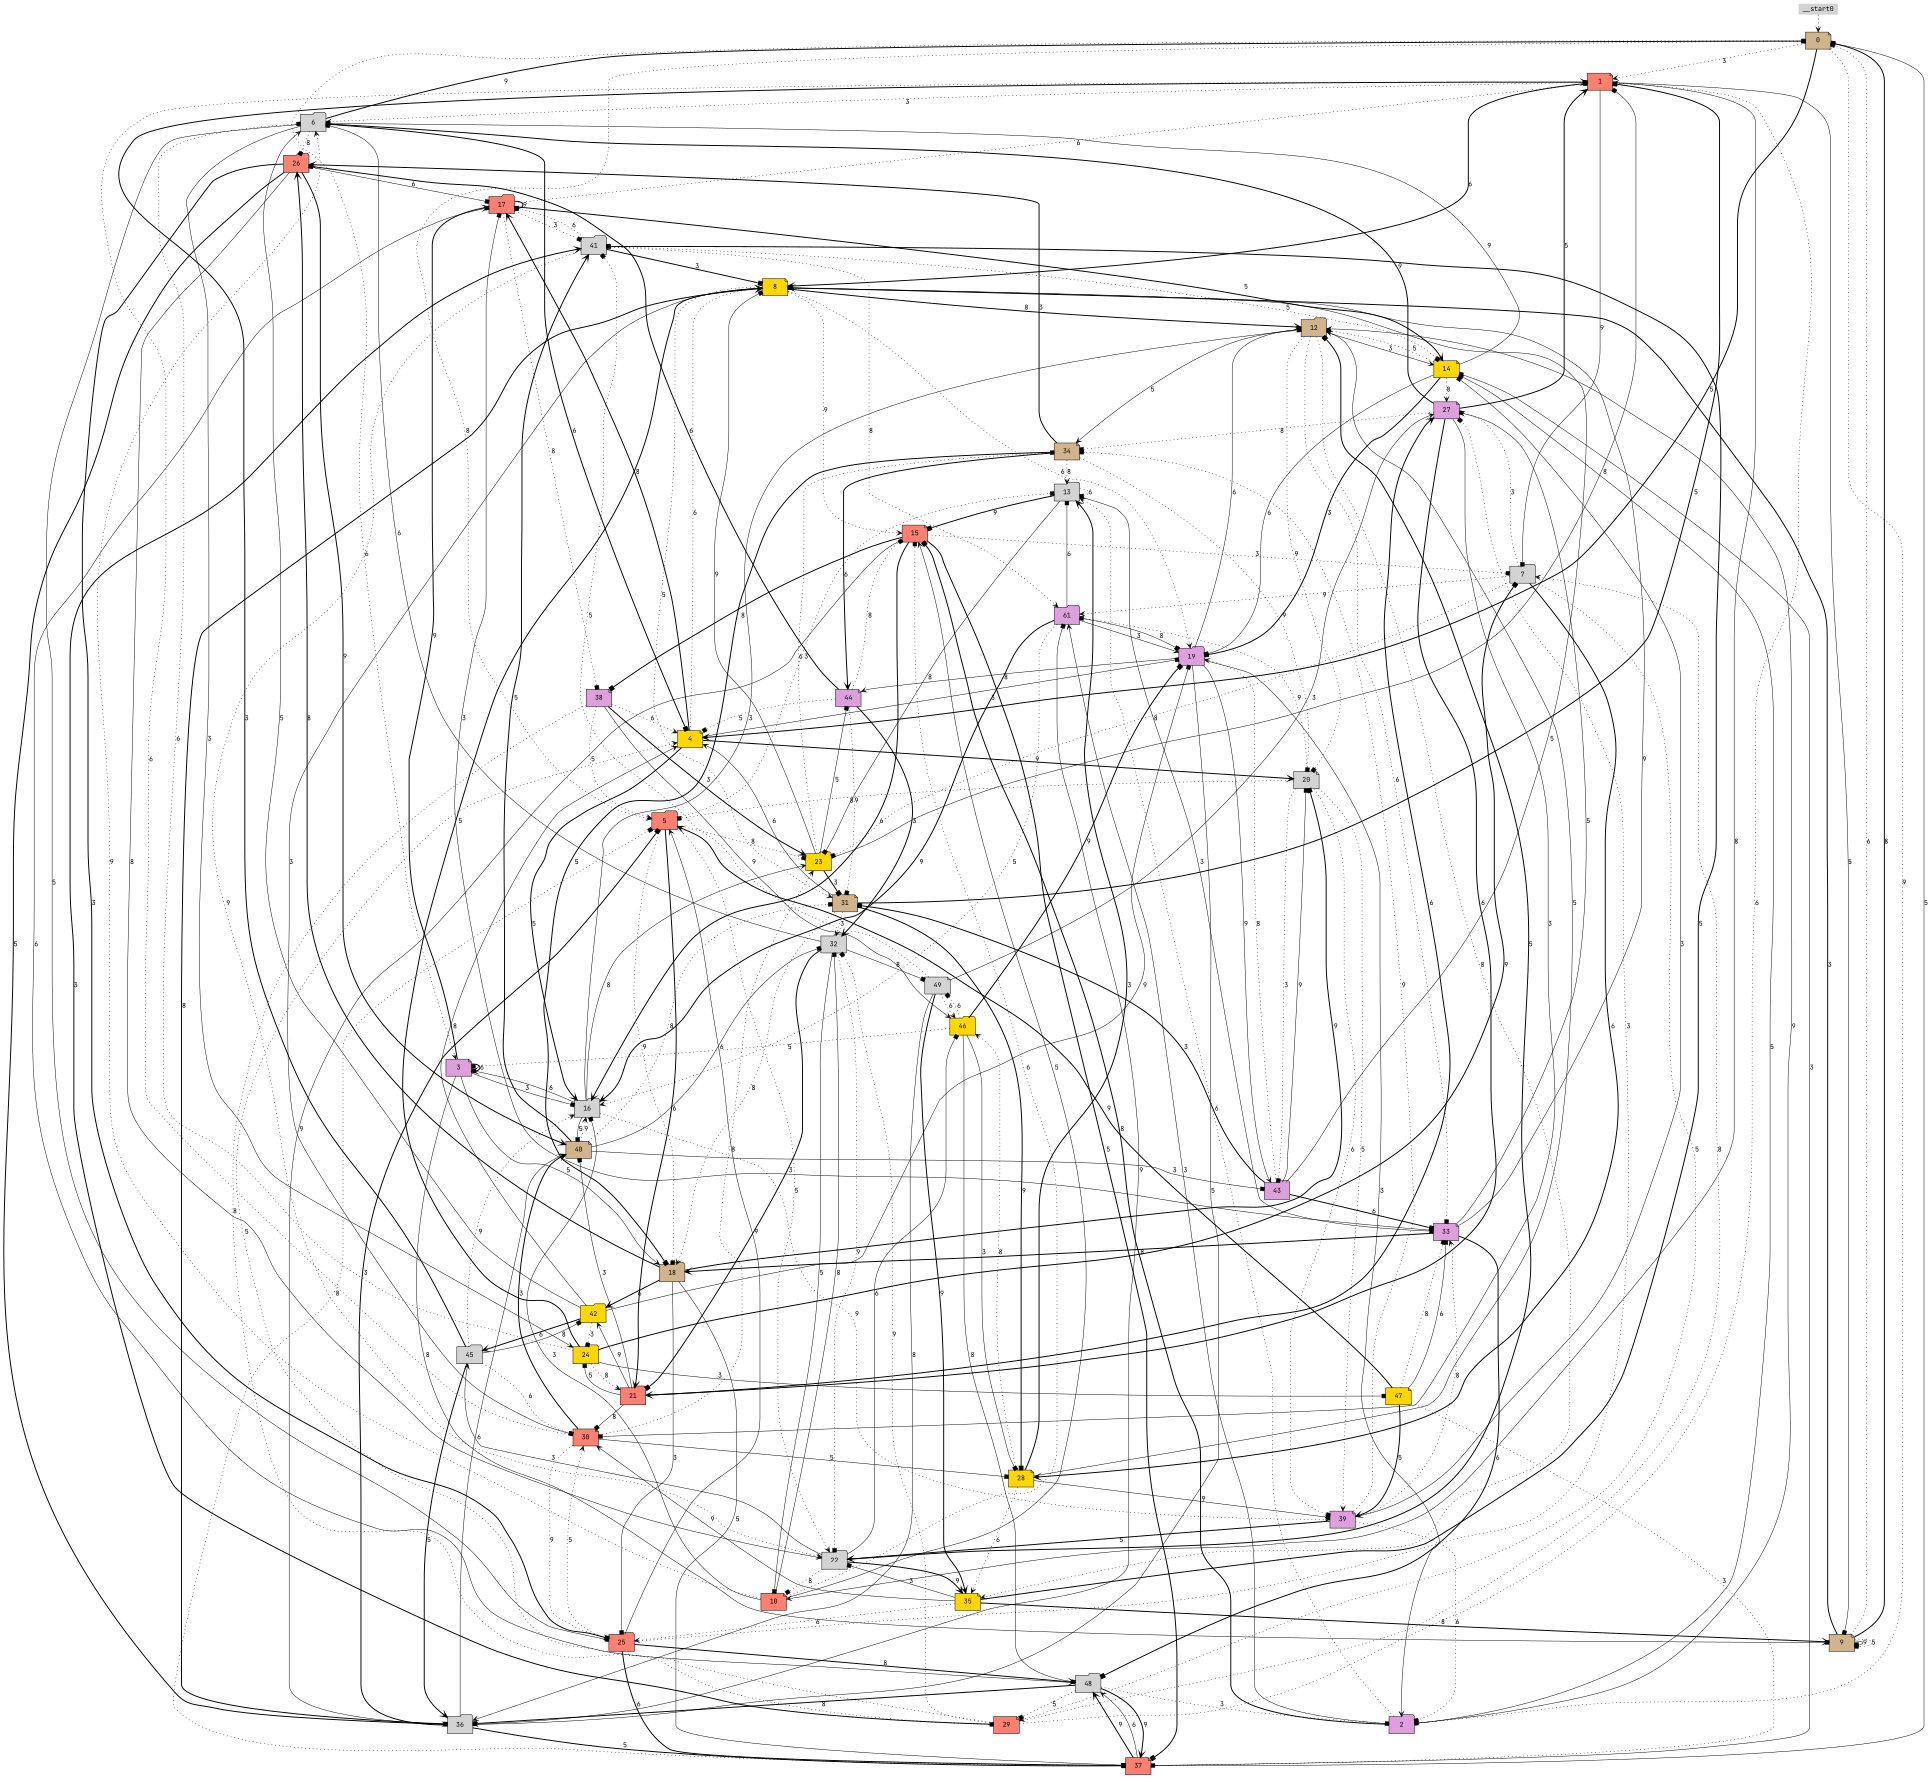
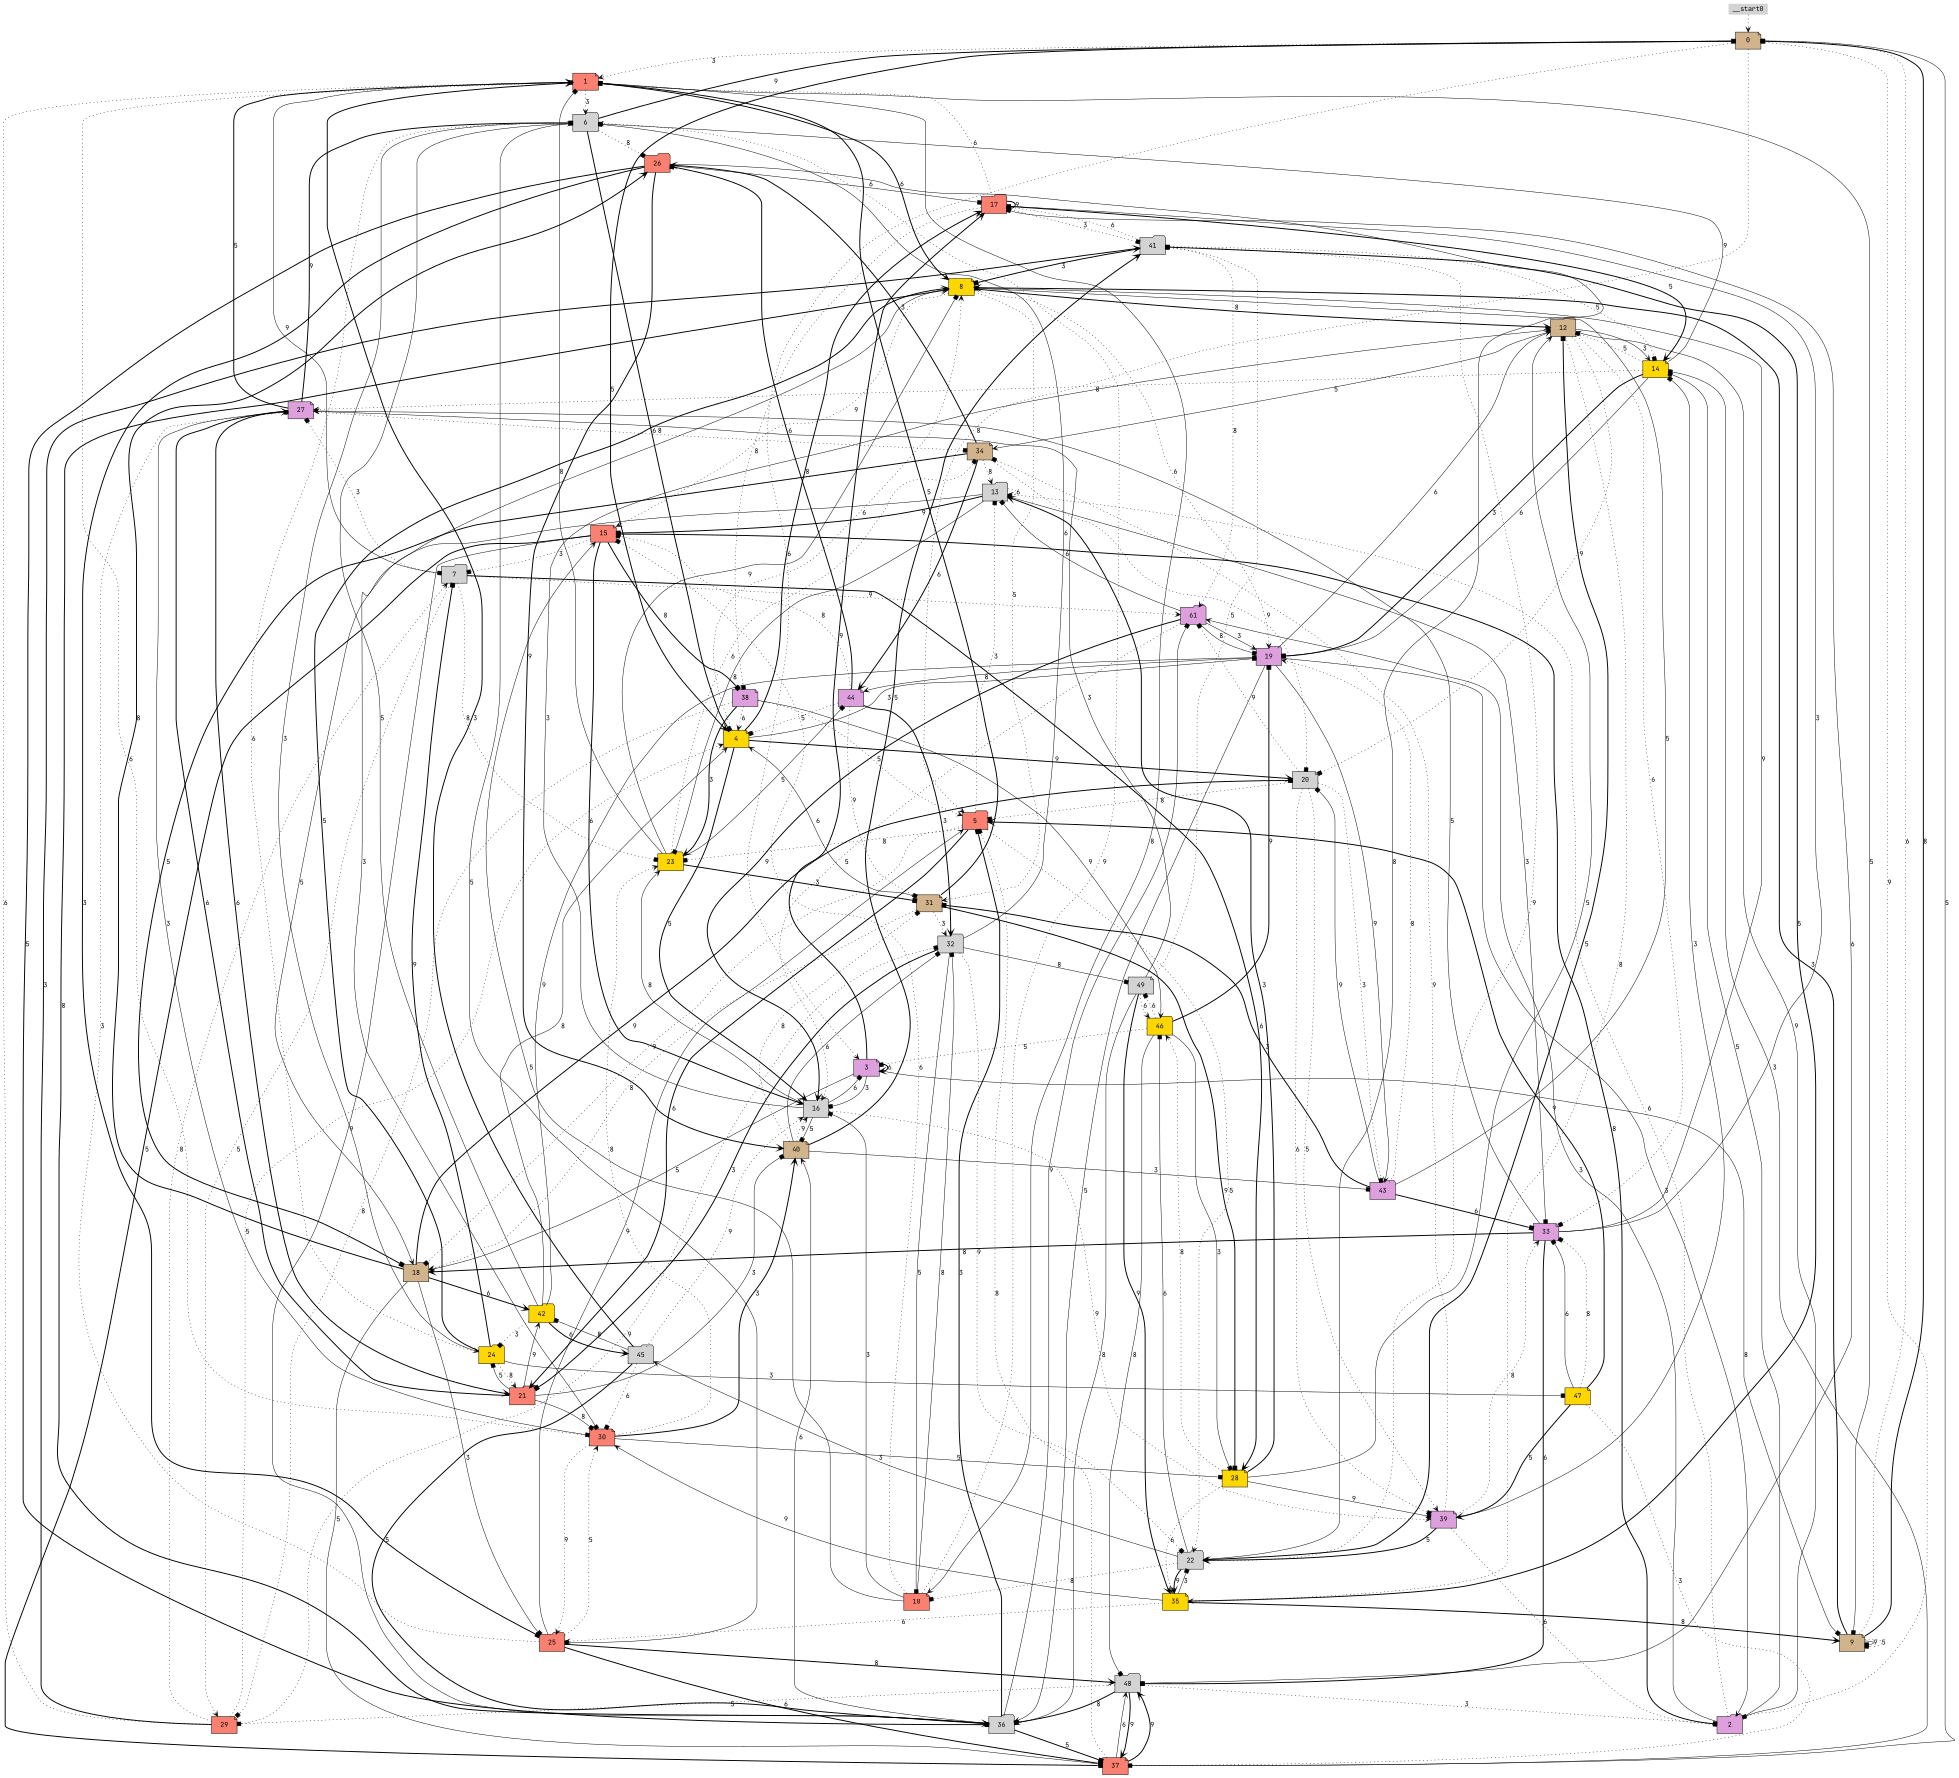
edge "13" -> "18": added, label "5"
